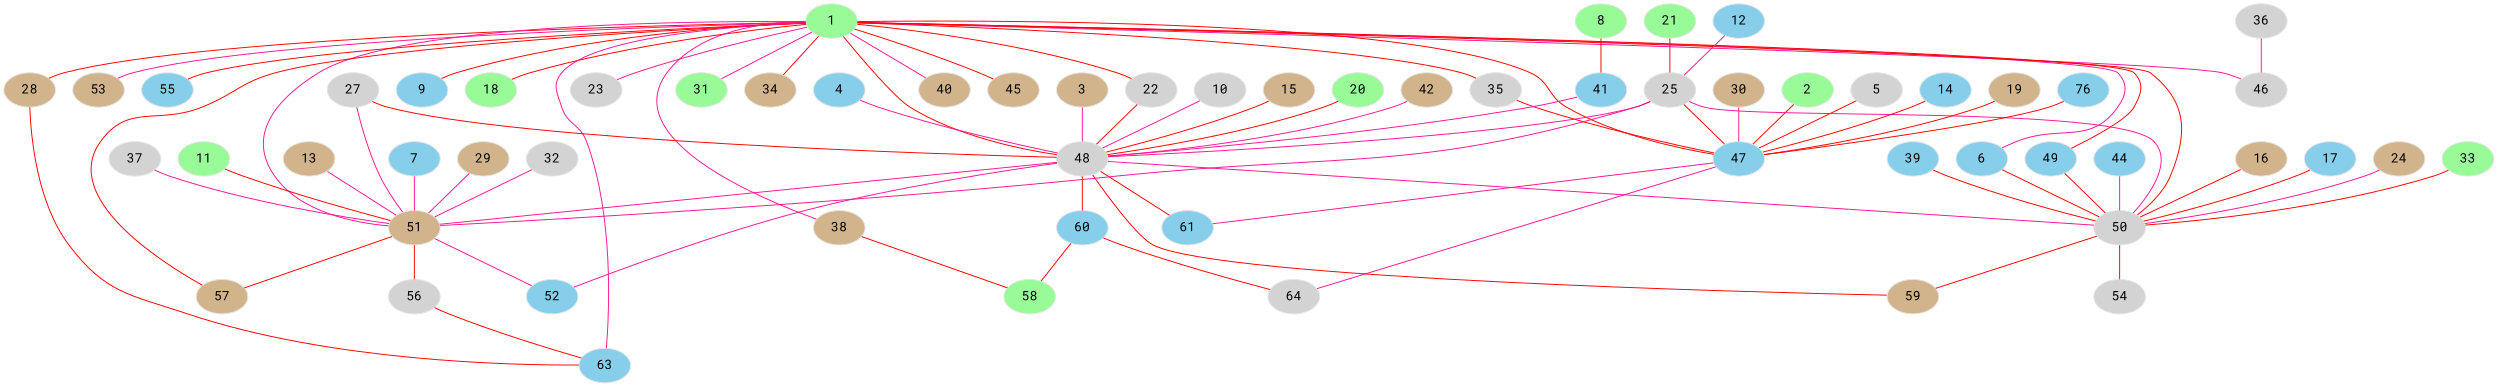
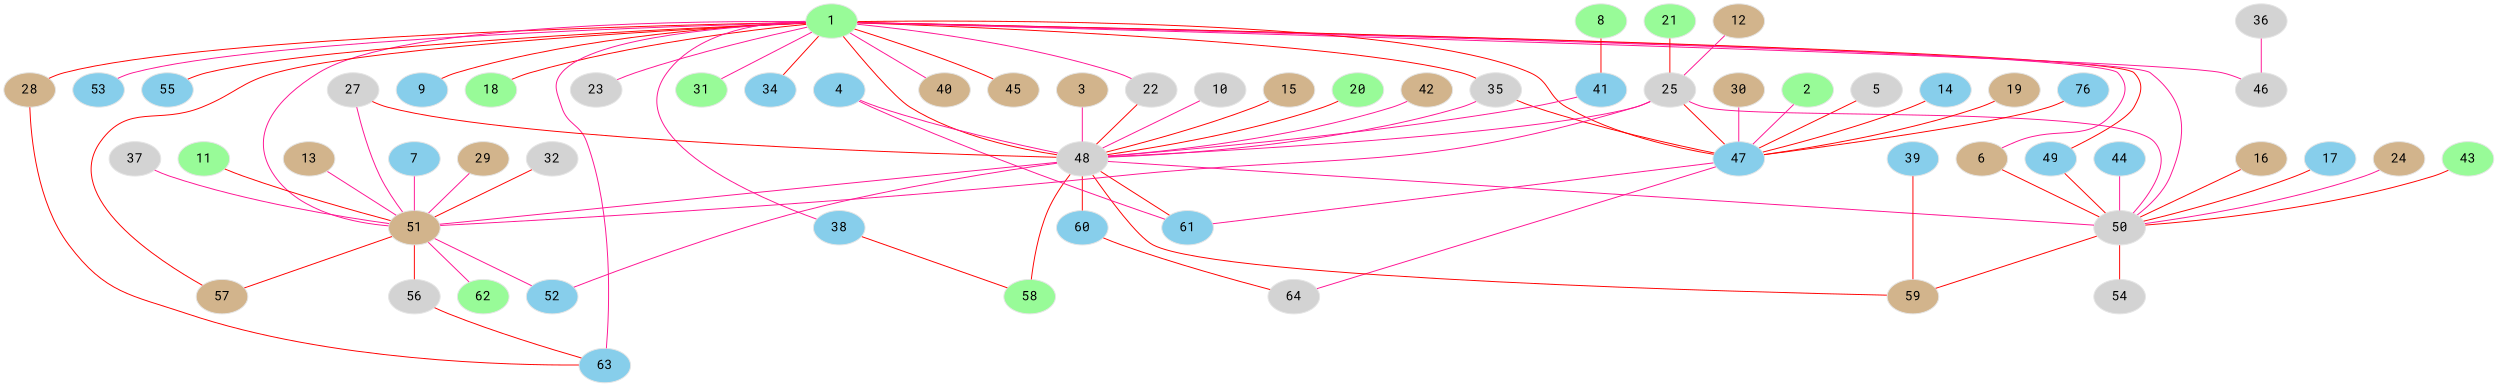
node "12": fillcolor skyblue -> tan
edge "1" -- "50": color red -> deeppink
edge "1" -- "22": color red -> deeppink
node "53": fillcolor tan -> skyblue
node "34": fillcolor tan -> skyblue
edge "2" -- "47": color red -> deeppink
edge "35" -- "48": added
node "6": fillcolor skyblue -> tan
node "33": label "33" -> "43"
edge "4" -- "61": added
edge "32" -- "51": color deeppink -> red
edge "39" -- "50": now "39" -- "59"
node "38": fillcolor tan -> skyblue
edge "60" -- "58": now "48" -- "58"
node "62": added
